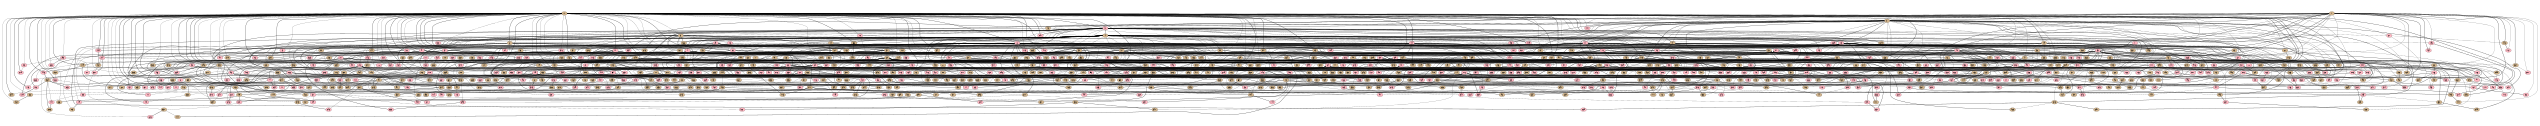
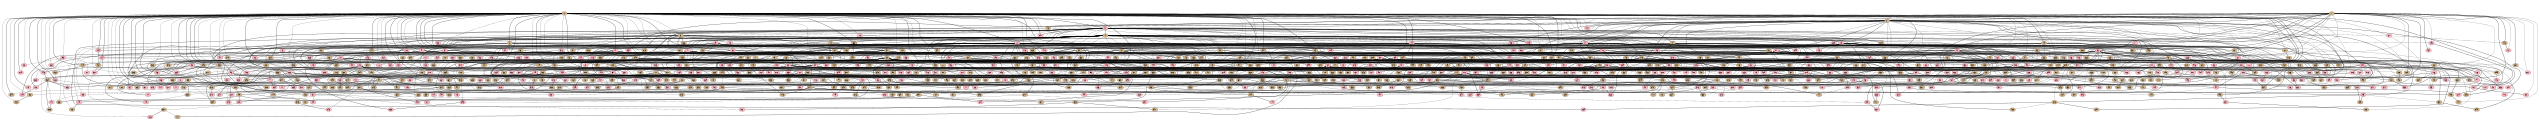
edge "11" -- "322": added
